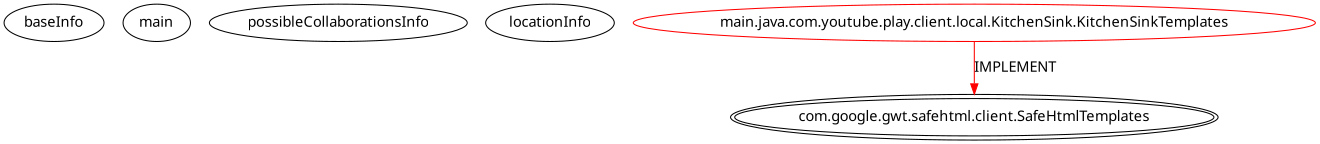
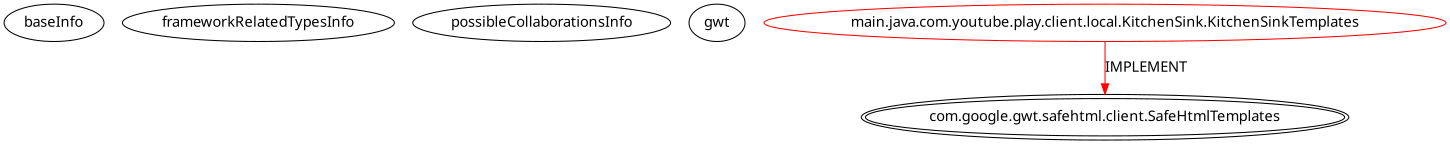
node "main": label "main" -> "frameworkRelatedTypesInfo"
node "locationInfo": label "locationInfo" -> "gwt"
